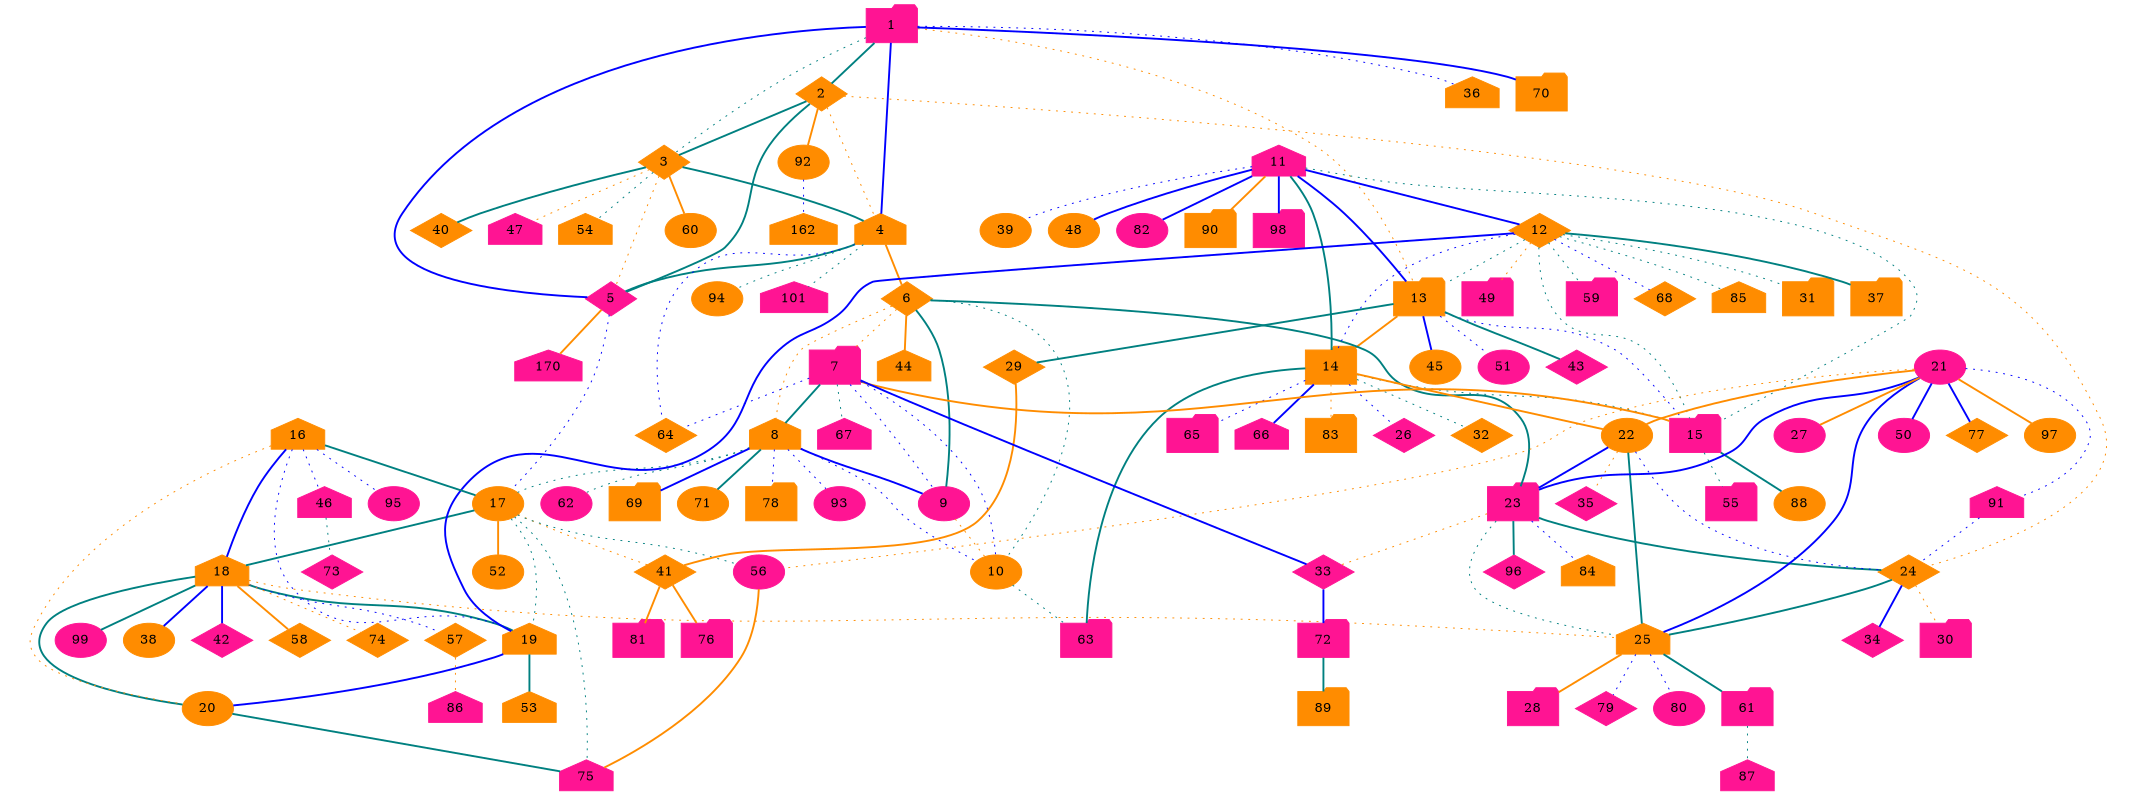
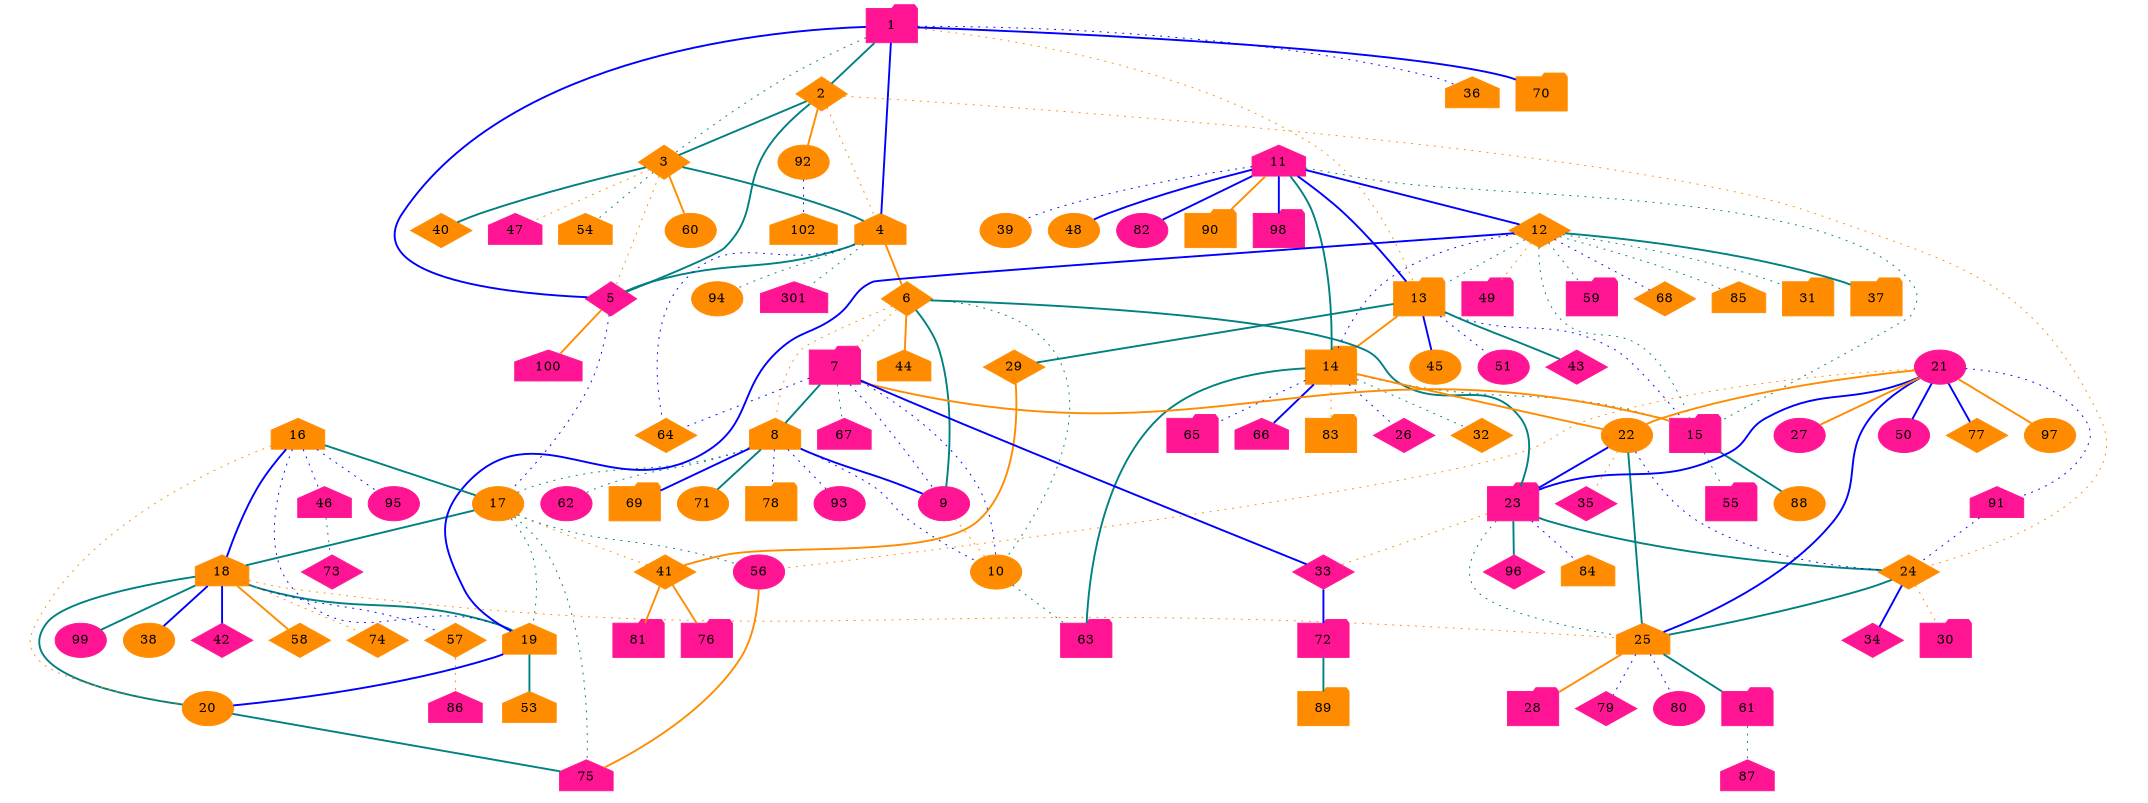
node "162": label "162" -> "102"
node "101": label "101" -> "301"
node "170": label "170" -> "100"
node "52": removed
